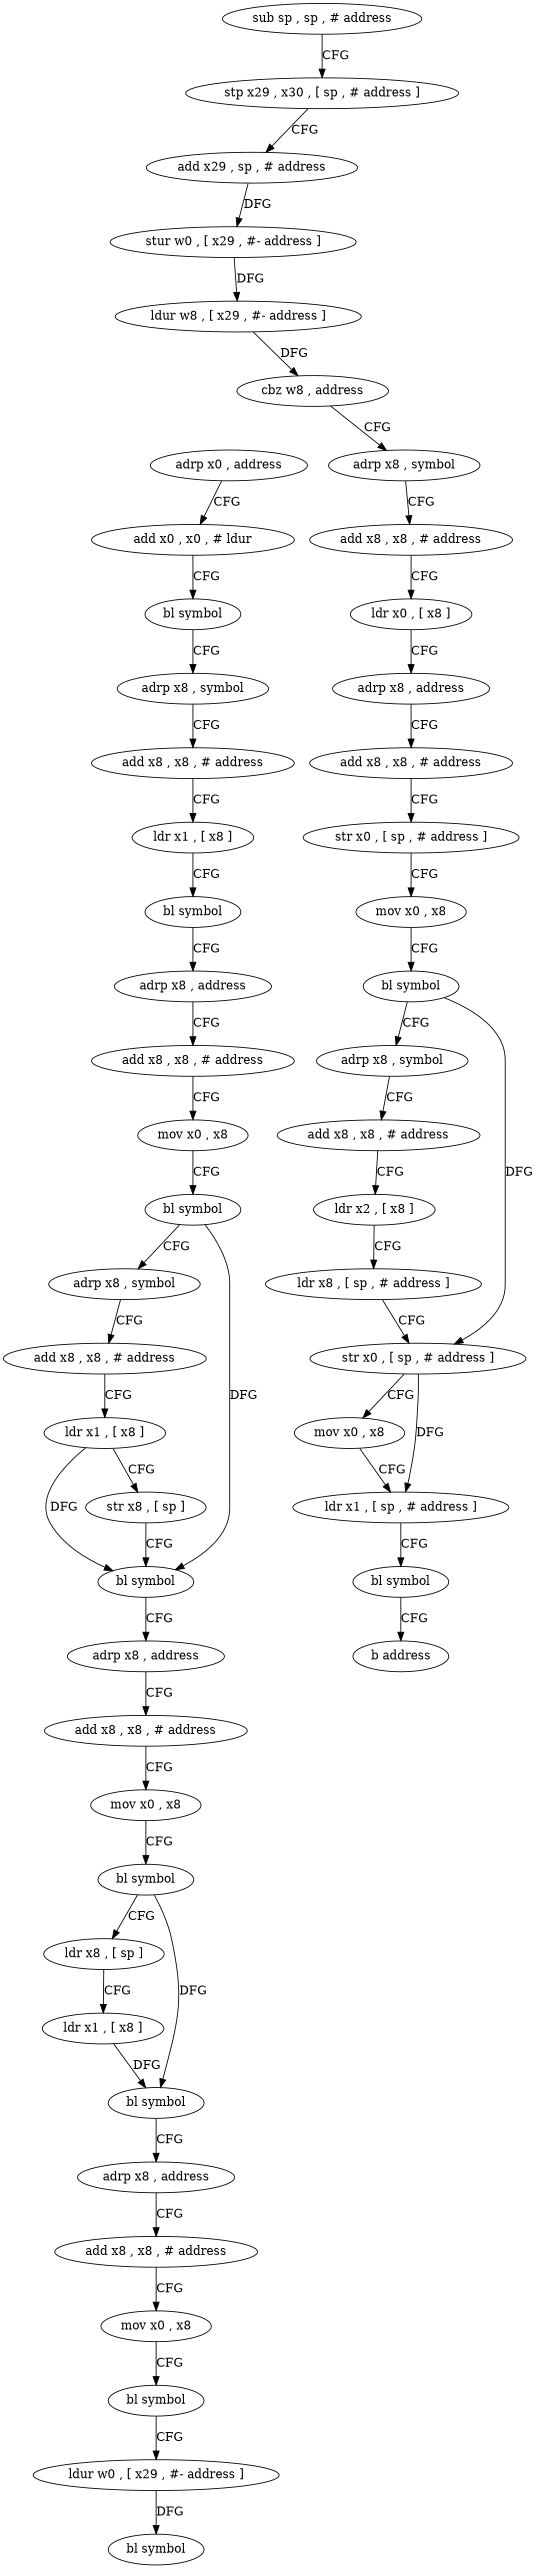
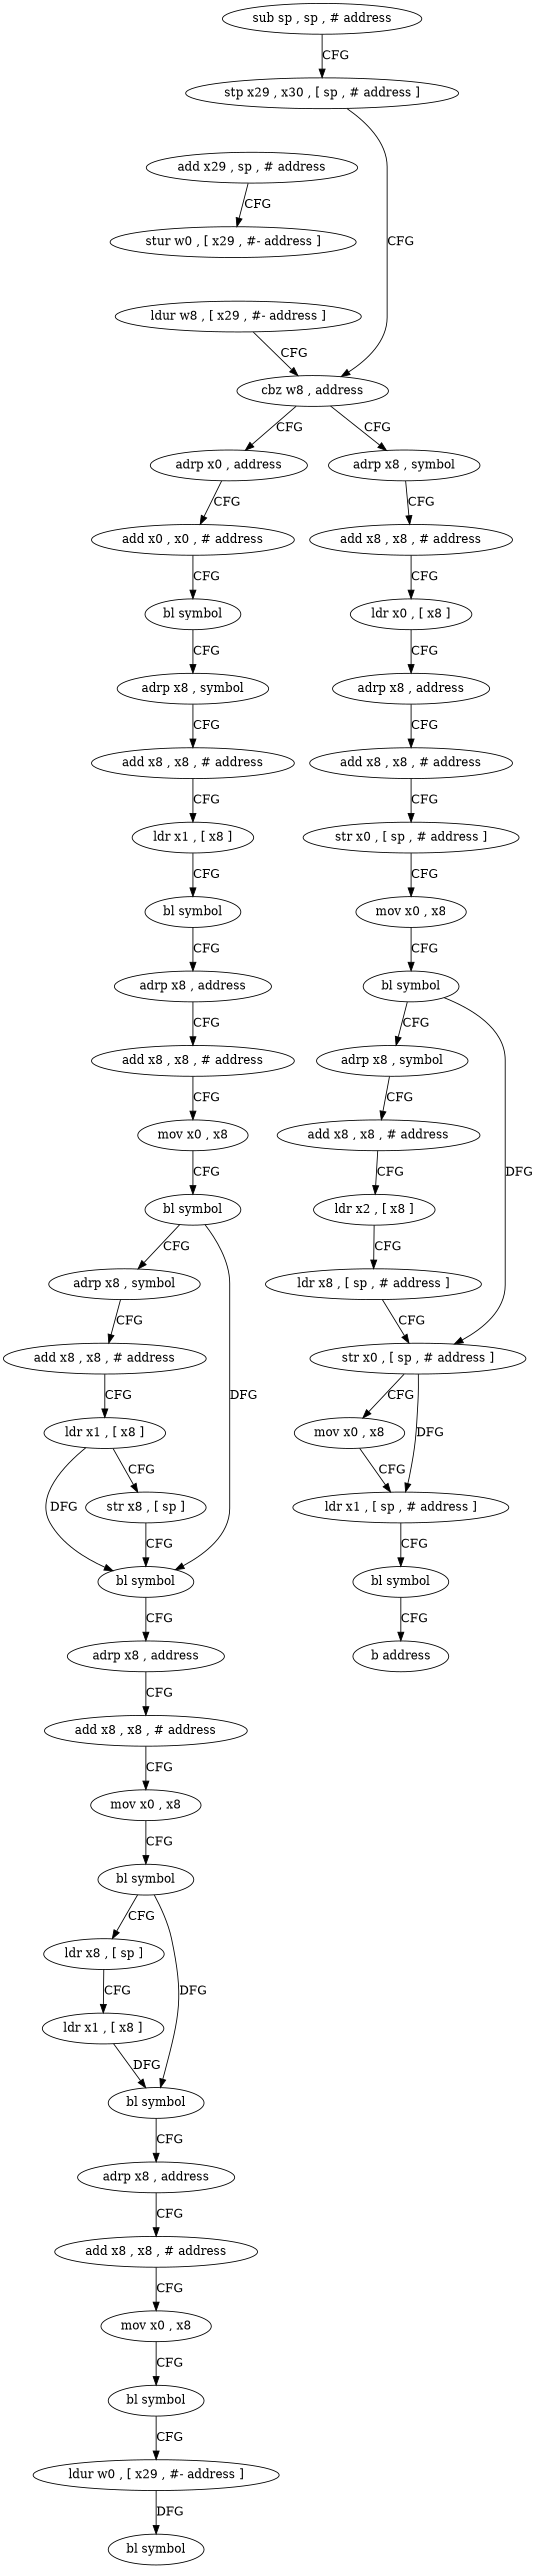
edge "stp x29 , x30 , [ sp , # address ]" -> "add x29 , sp , # address": now "stp x29 , x30 , [ sp , # address ]" -> "cbz w8 , address"
edge "add x29 , sp , # address" -> "stur w0 , [ x29 , #- address ]": label "DFG" -> "CFG"
edge "stur w0 , [ x29 , #- address ]" -> "ldur w8 , [ x29 , #- address ]": removed, label "DFG"
edge "ldur w8 , [ x29 , #- address ]" -> "cbz w8 , address": label "DFG" -> "CFG"
edge "cbz w8 , address" -> "adrp x0 , address": added, label "CFG"
node "add x0 , x0 , # ldur": label "add x0 , x0 , # ldur" -> "add x0 , x0 , # address"
